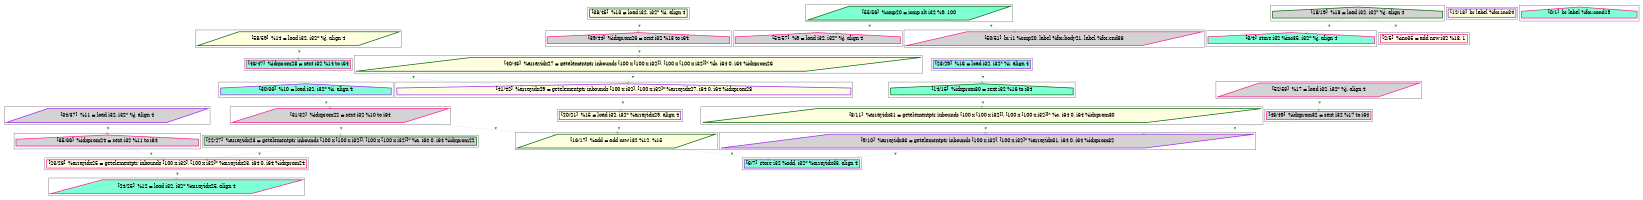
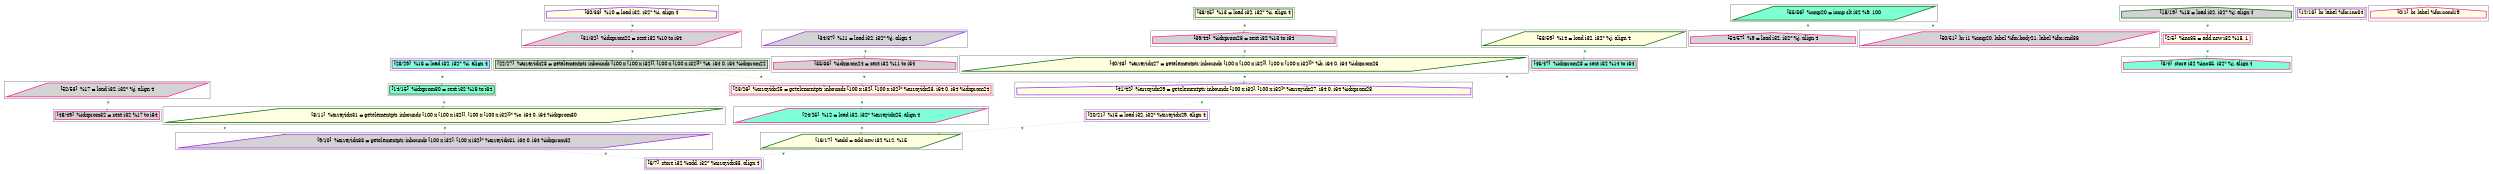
node "[0/1]  br label %for.cond19": fillcolor aquamarine -> lightyellow
edge "[18/19]  %18 = load i32, i32* %j, align 4" -> "[3/4]  store i32 %inc35, i32* %j, align 4": now "[2/5]  %inc35 = add nsw i32 %18, 1" -> "[3/4]  store i32 %inc35, i32* %j, align 4"
node "[30/33]  %10 = load i32, i32* %i, align 4": fillcolor aquamarine -> lightyellow
node "[14/15]  %idxprom30 = sext i32 %16 to i64": shape house -> box
edge "[31/32]  %idxprom22 = sext i32 %10 to i64" -> "[16/17]  %add = add nsw i32 %12, %15": now "[24/25]  %12 = load i32, i32* %arrayidx25, align 4" -> "[16/17]  %add = add nsw i32 %12, %15"
node "[6/7]  store i32 %add, i32* %arrayidx33, align 4": fillcolor aquamarine -> lightyellow
